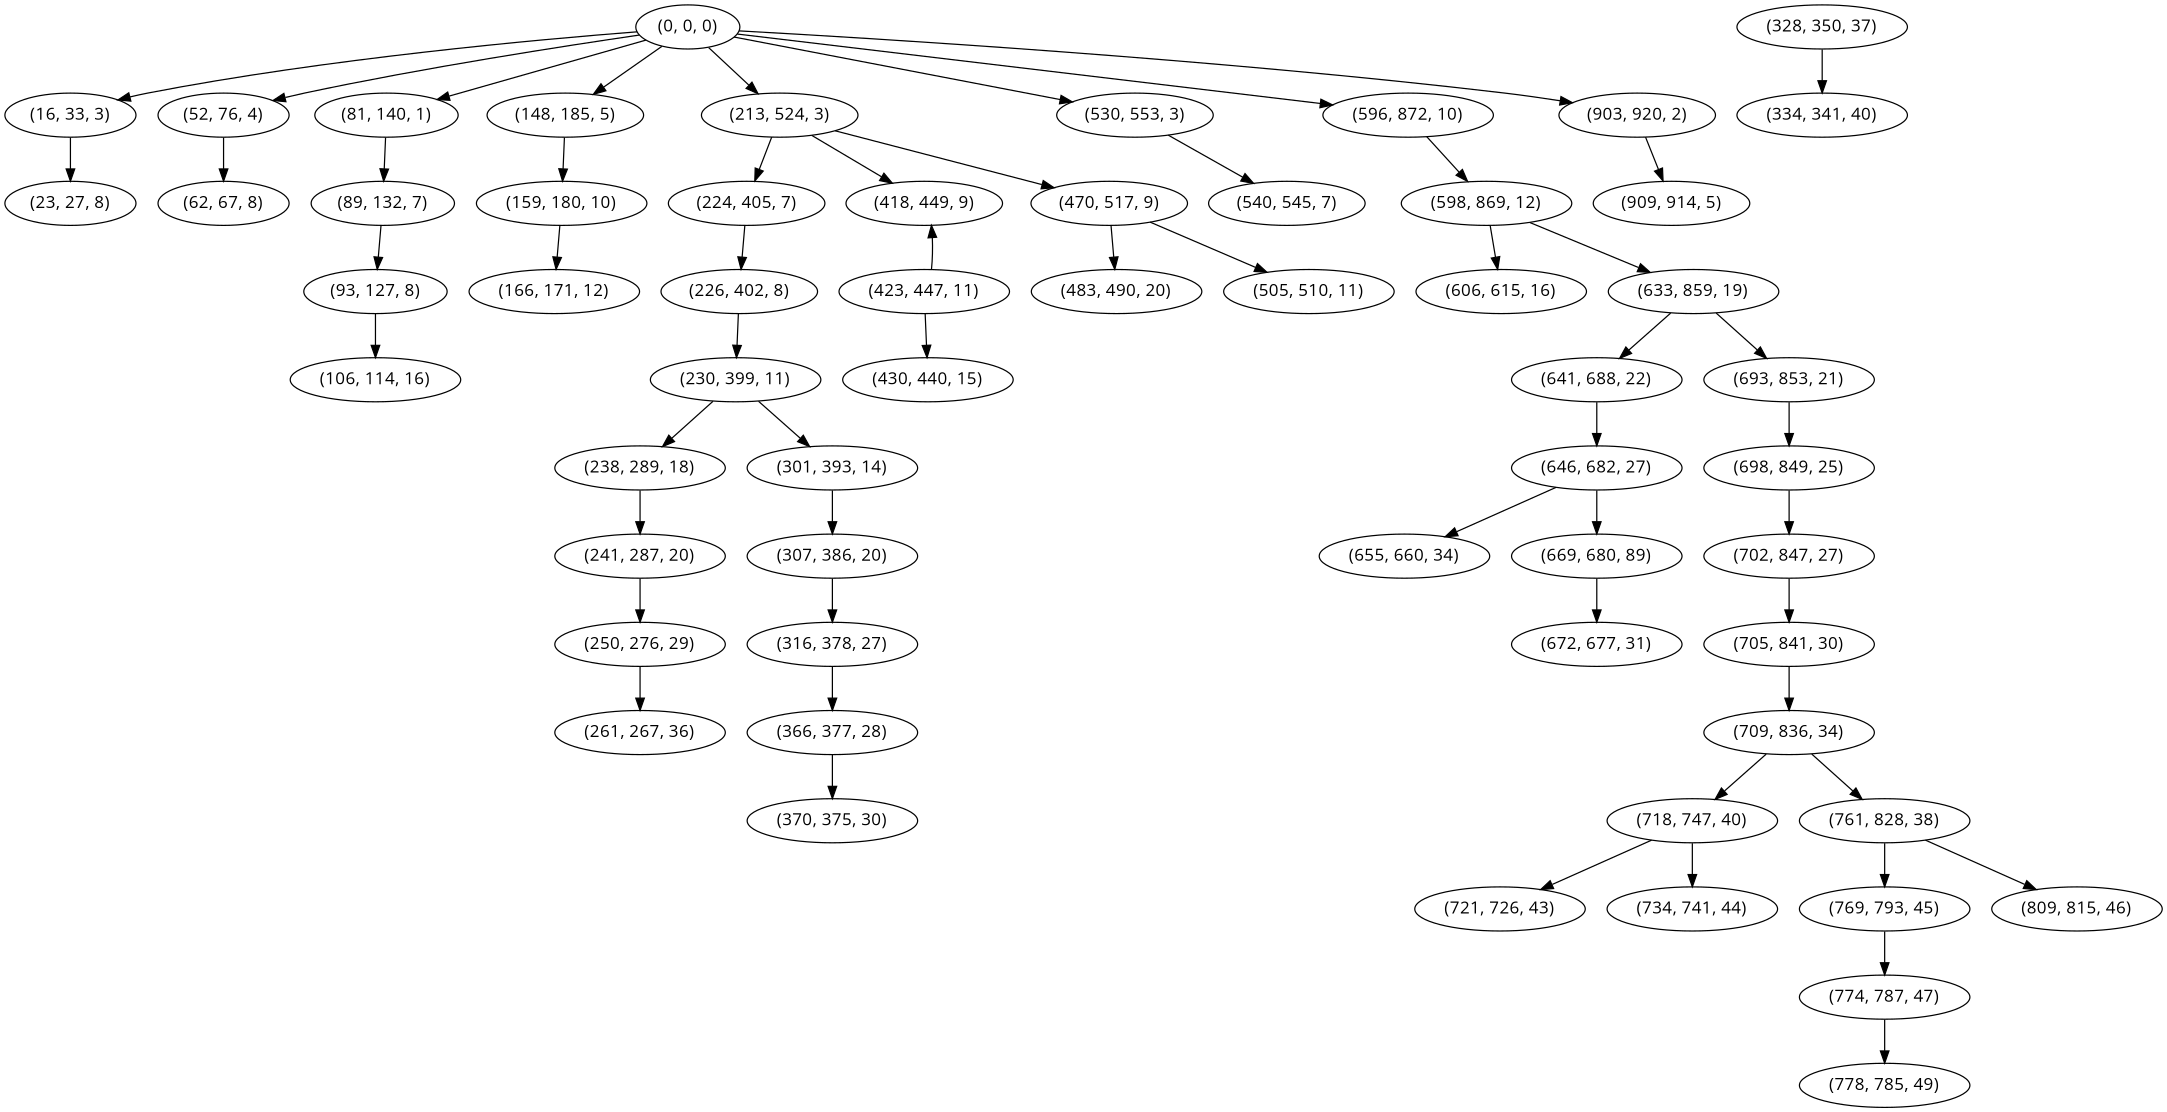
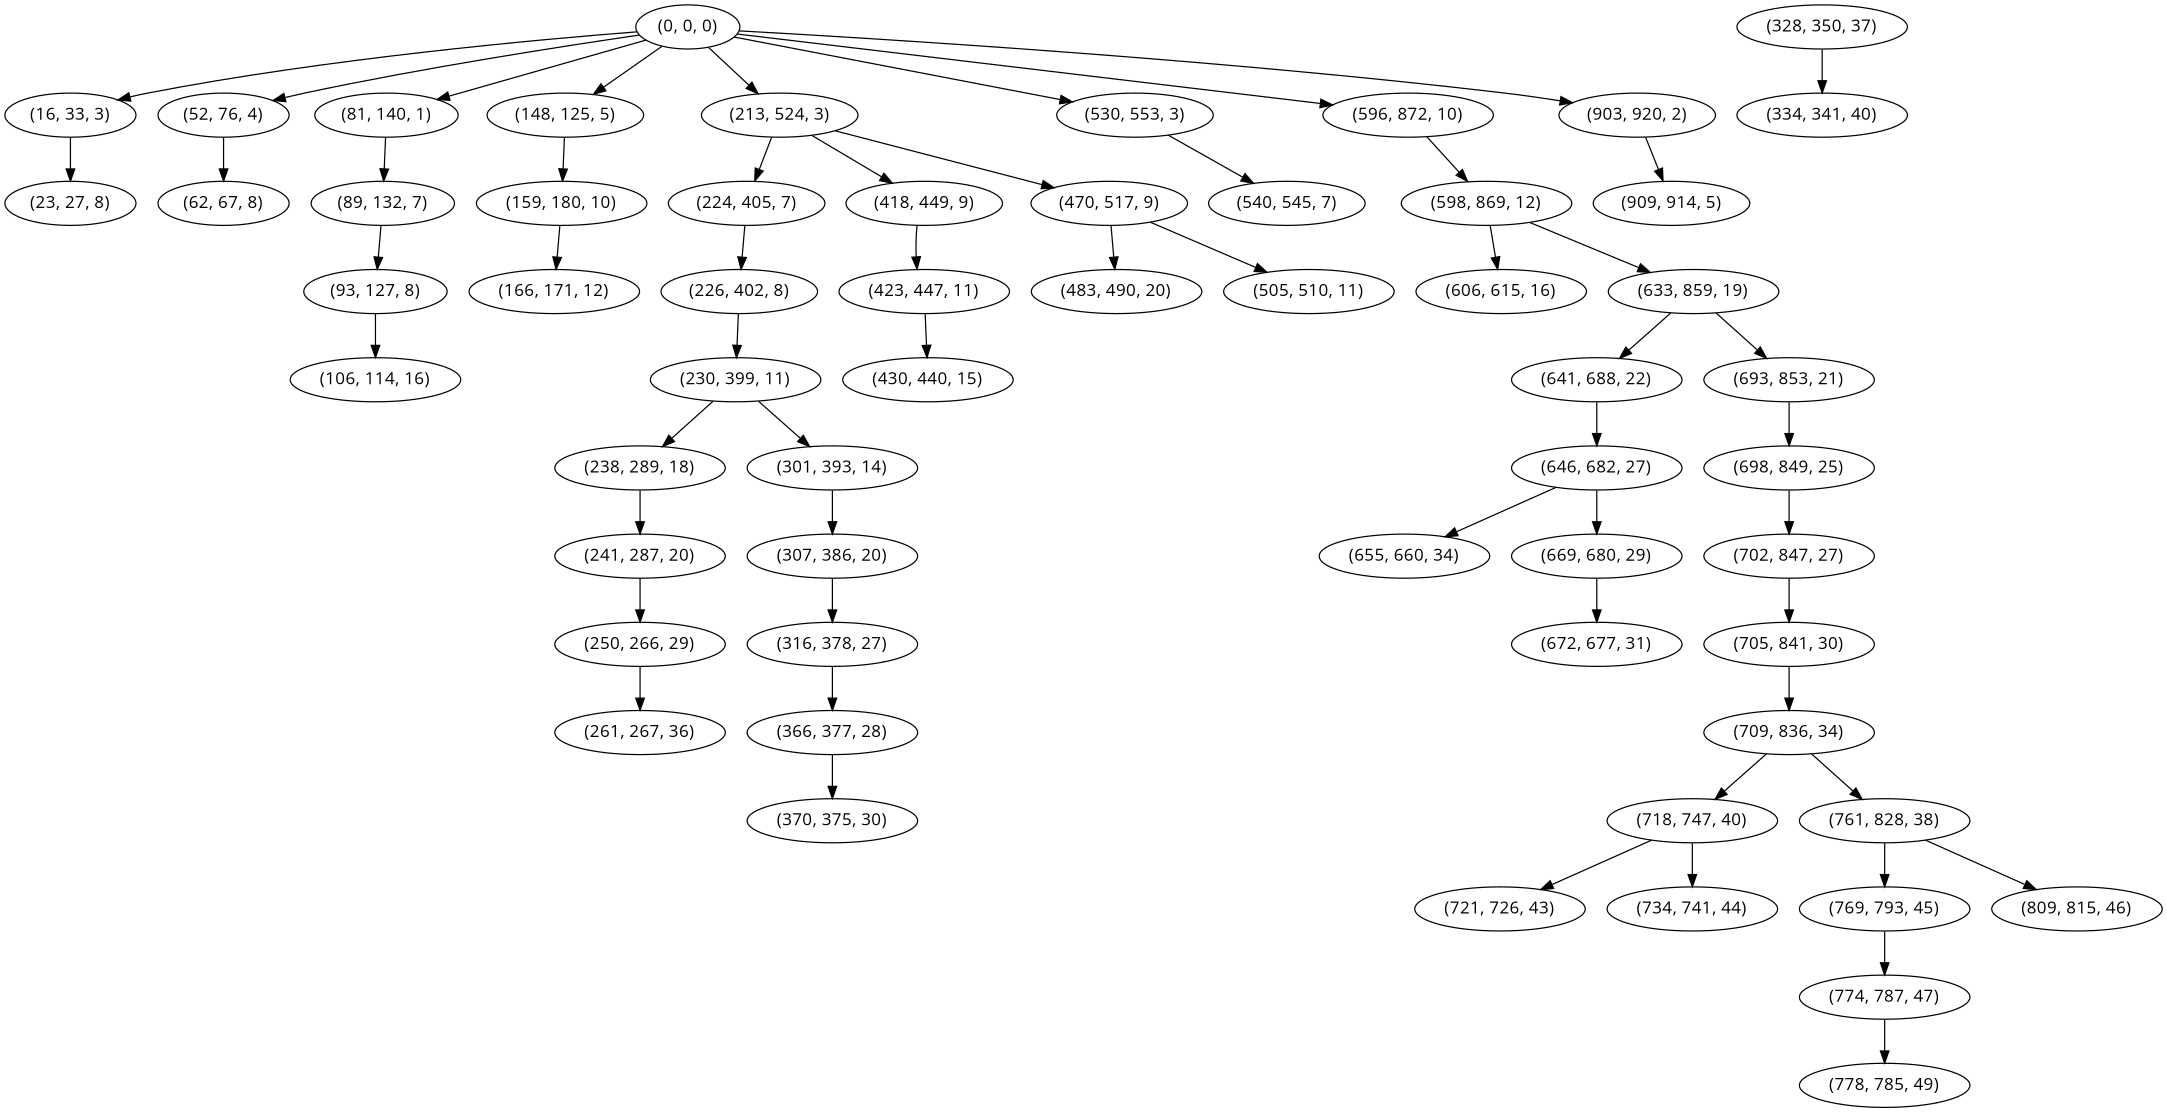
node "(148, 185, 5)": label "(148, 185, 5)" -> "(148, 125, 5)"
edge "(423, 447, 11)" -> "(418, 449, 9)": reversed
node "(669, 680, 89)": label "(669, 680, 89)" -> "(669, 680, 29)"
node "(250, 276, 29)": label "(250, 276, 29)" -> "(250, 266, 29)"
